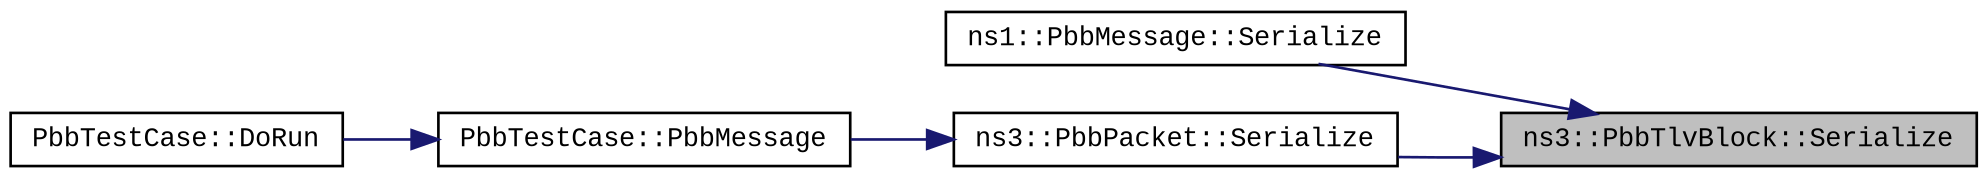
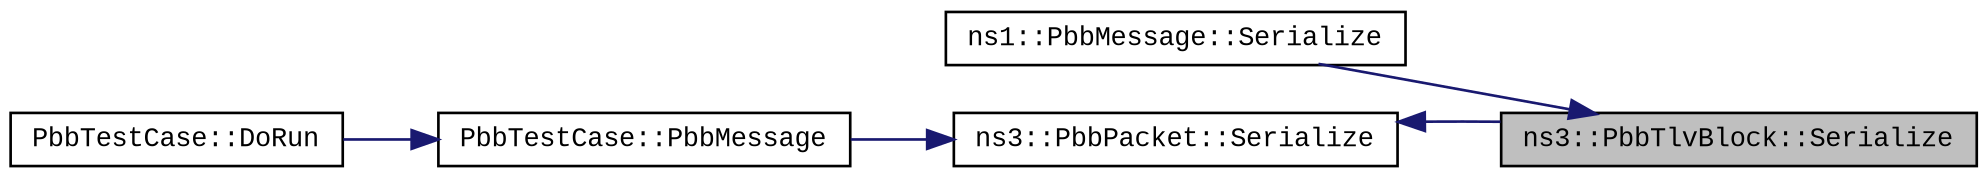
edge "ns3::PbbPacket::Serialize" -> "ns3::PbbTlvBlock::Serialize": reversed
